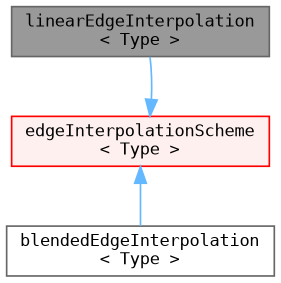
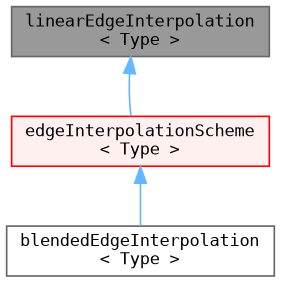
edge "linearEdgeInterpolation < Type >" -> "edgeInterpolationScheme < Type >": reversed
